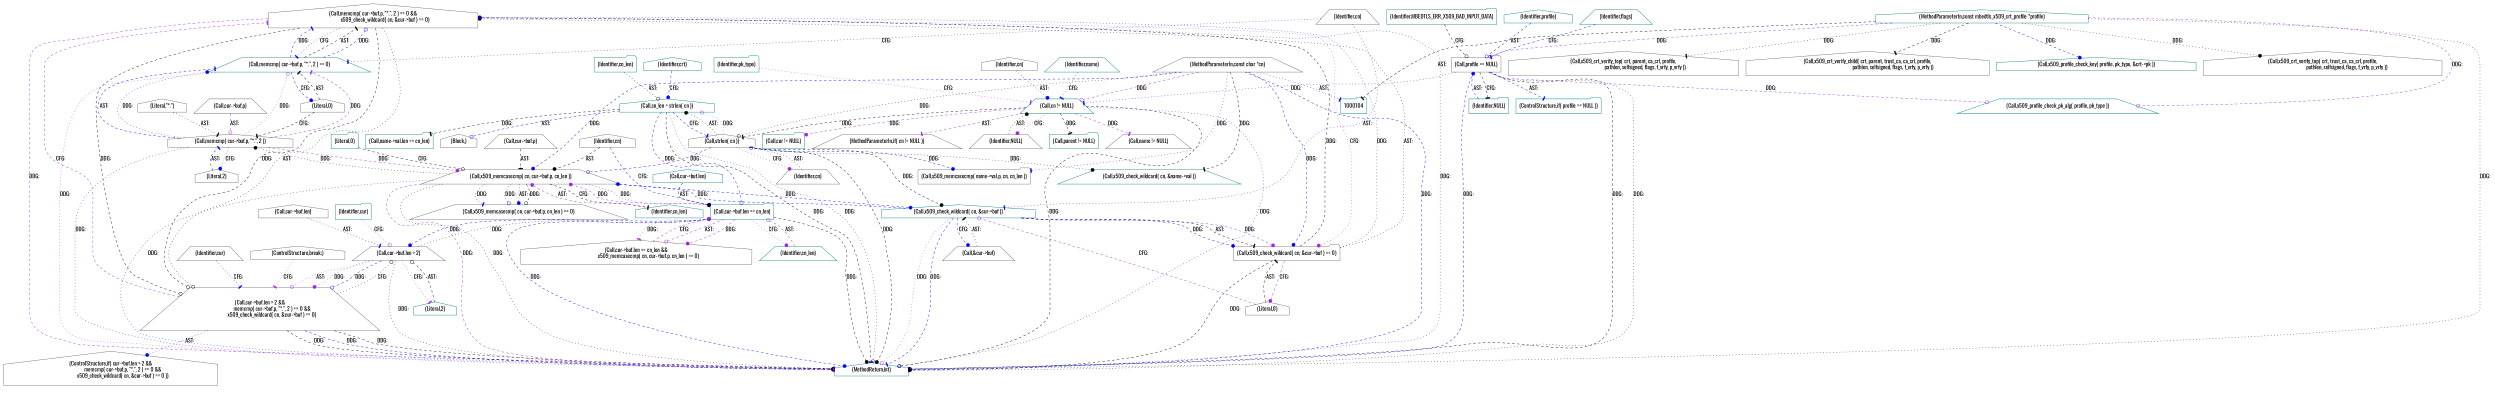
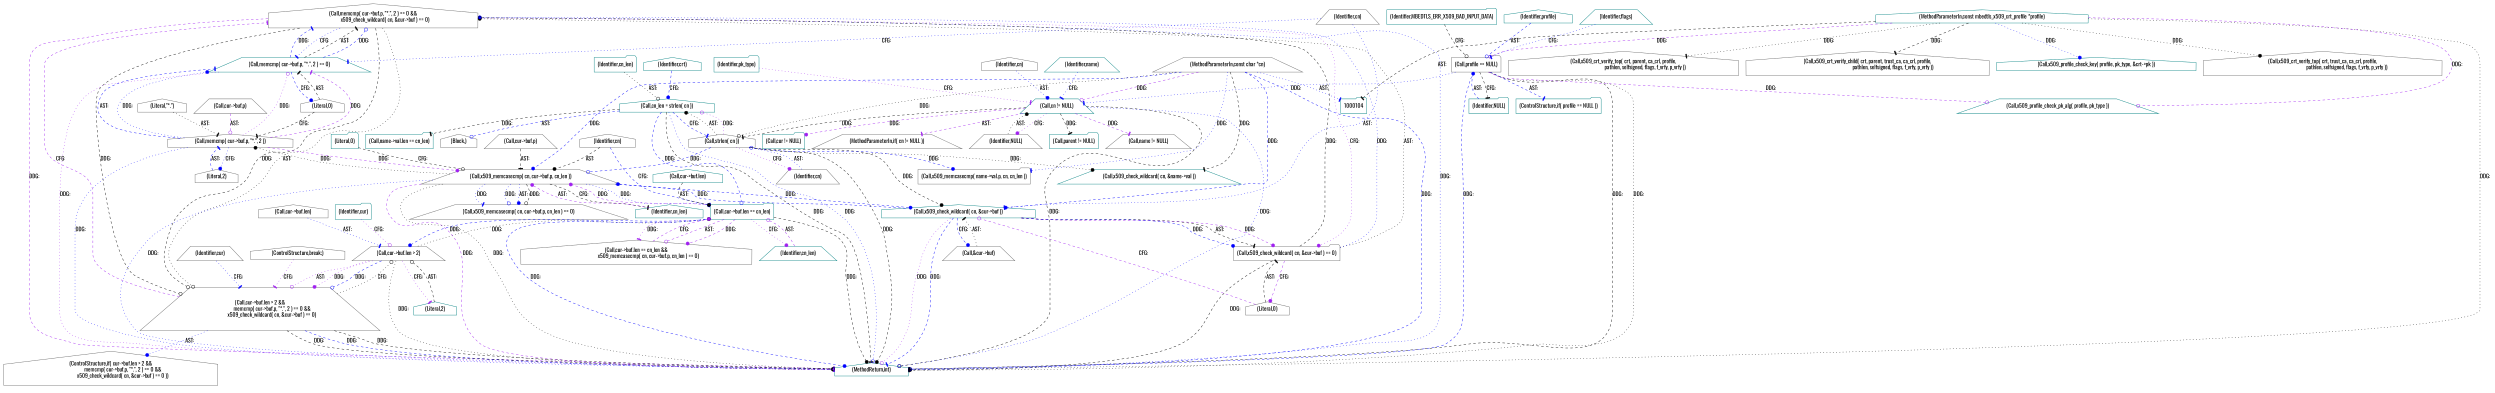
edge "(Identifier,flags)" -> "(Call,profile == NULL)": style dashed -> dotted
edge "(MethodParameterIn,const mbedtls_x509_crt_profile *profile)" -> "(Call,x509_profile_check_key( profile, pk_type, &crt->pk ))": style dashed -> dotted
edge "(MethodParameterIn,const char *cn)" -> "(Call,x509_check_wildcard( cn, &cur->buf ) == 0)": now "(MethodParameterIn,const char *cn)" -> "(Call,x509_check_wildcard( cn, &cur->buf ))"
